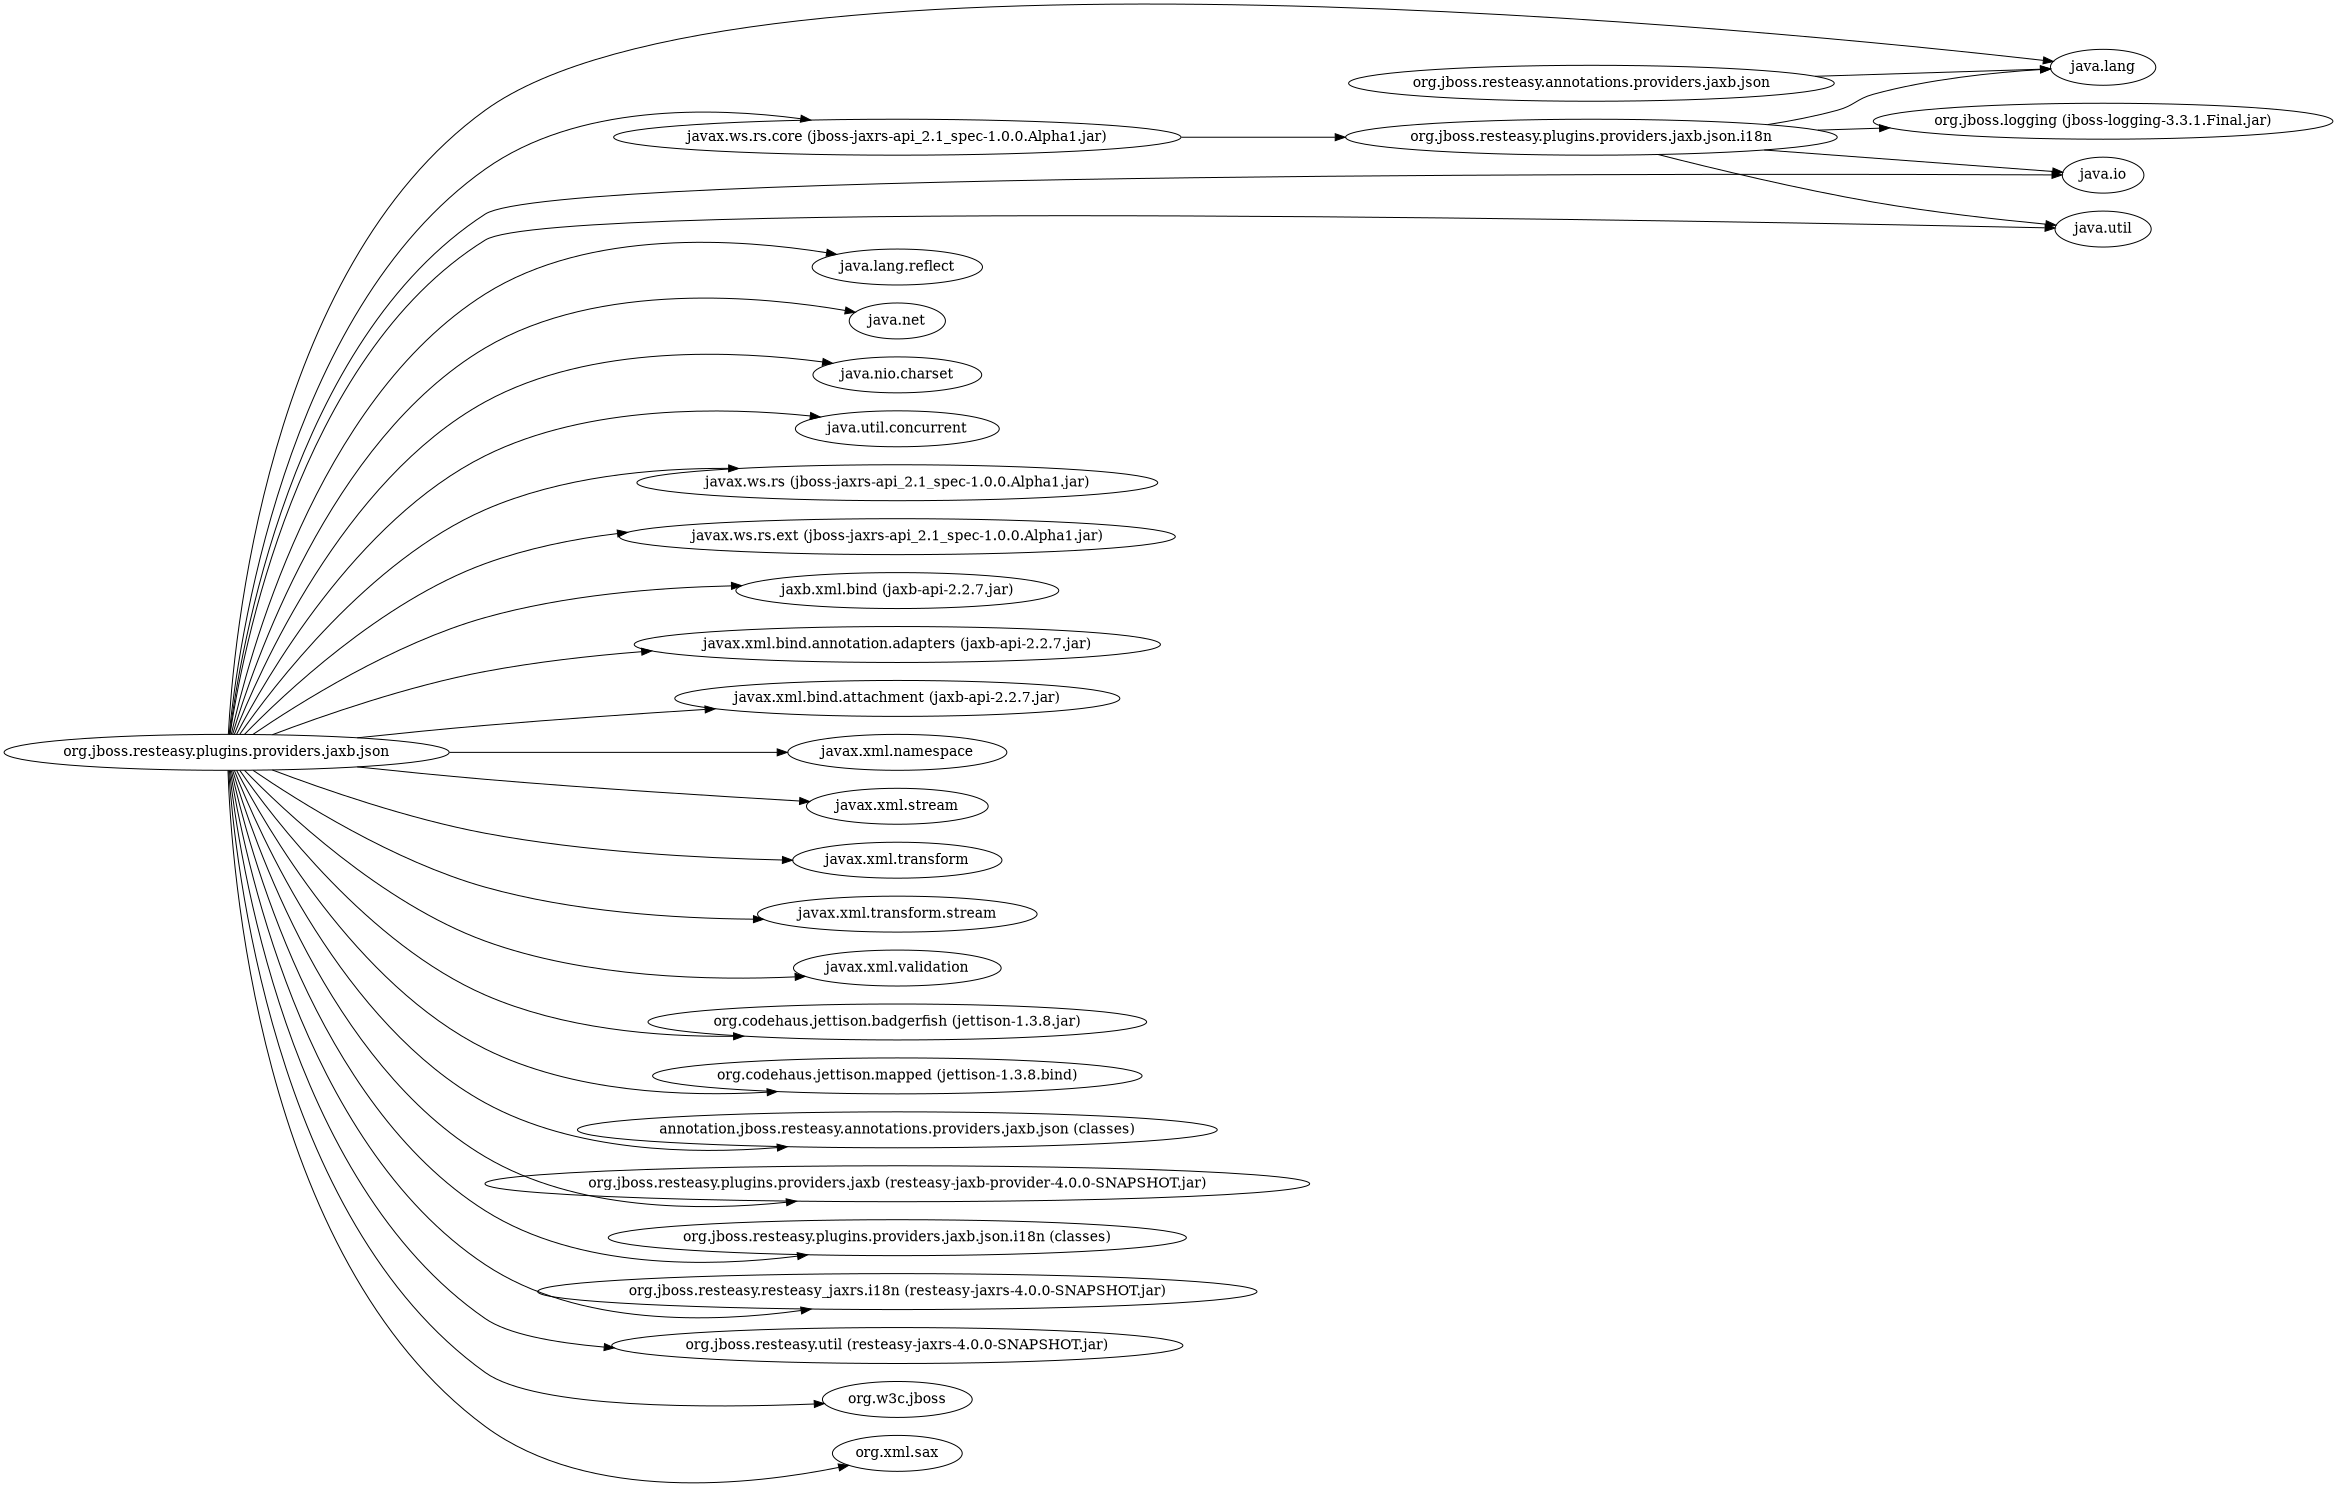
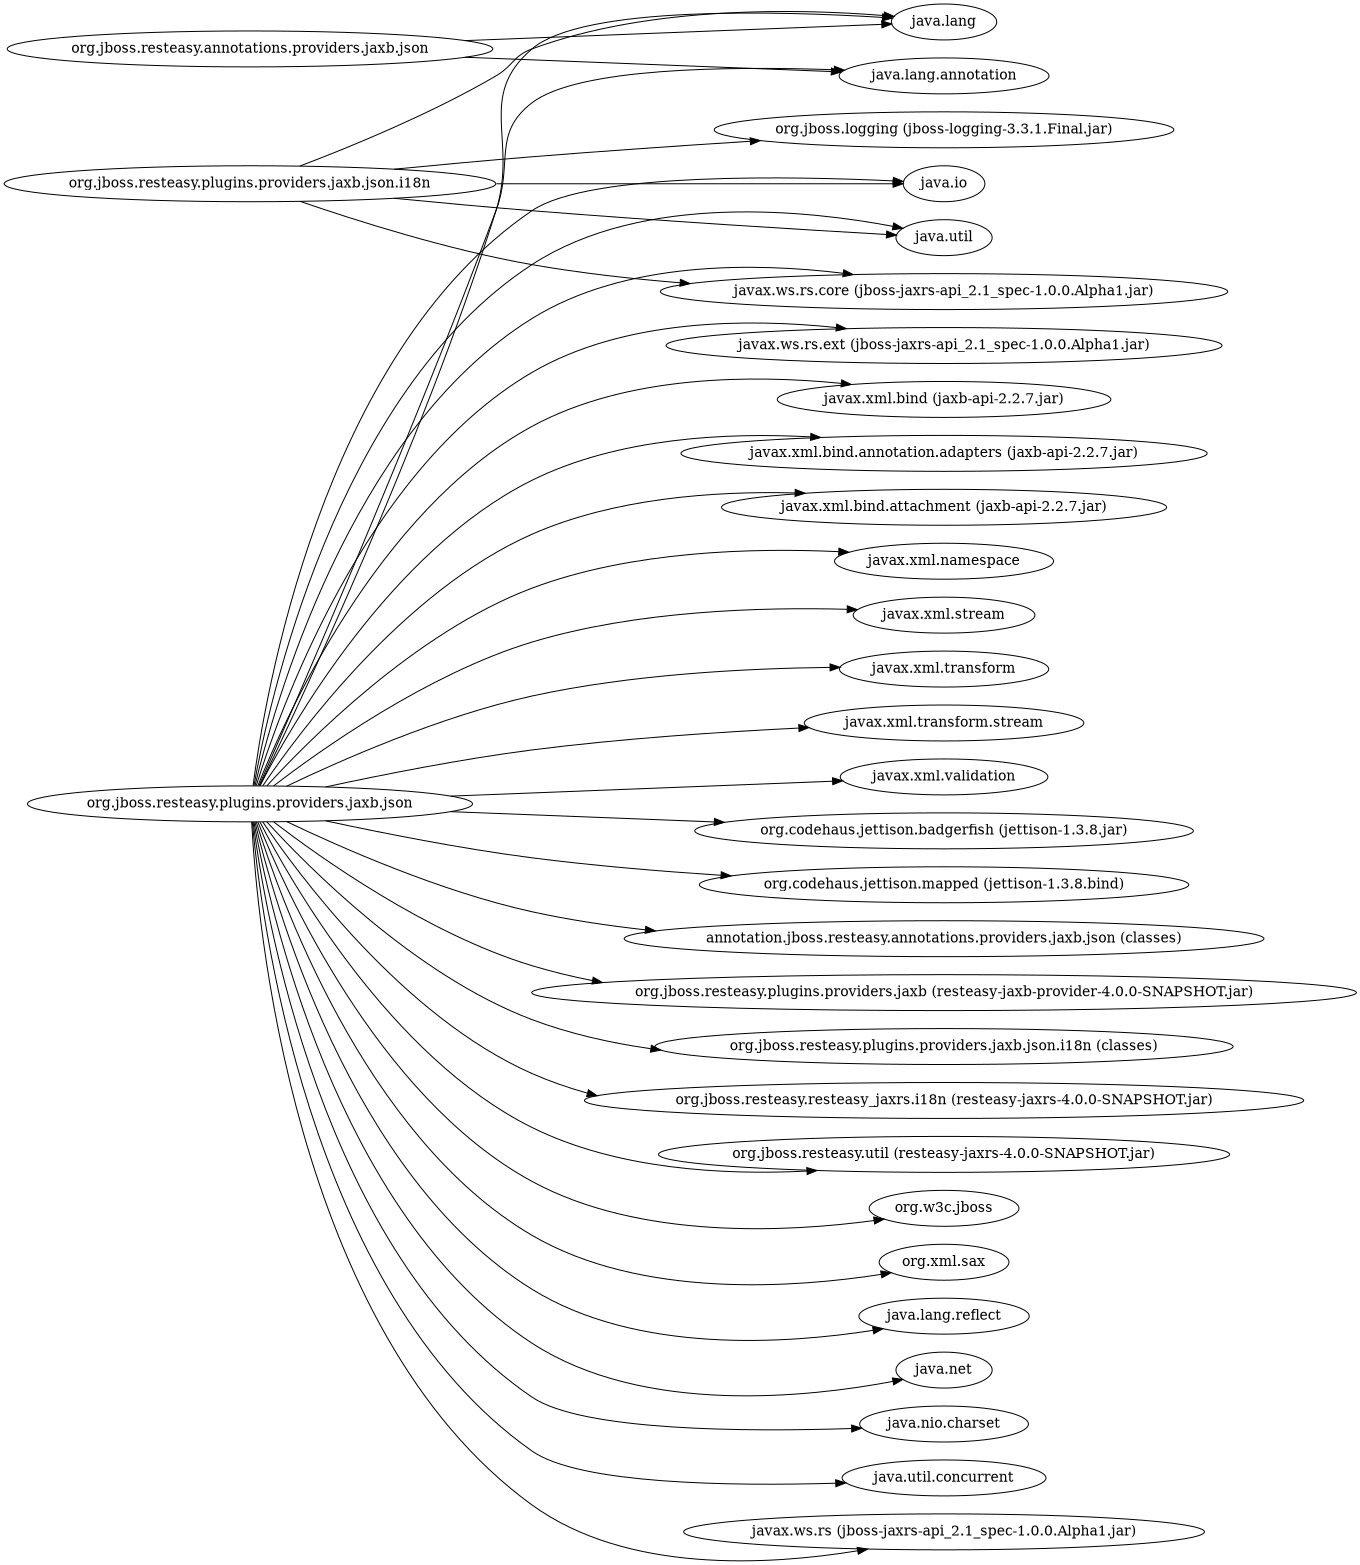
node "java.lang.annotation": added
edge "javax.ws.rs.core (jboss-jaxrs-api_2.1_spec-1.0.0.Alpha1.jar)" -> "org.jboss.resteasy.plugins.providers.jaxb.json.i18n": reversed
node "jaxb.xml.bind (jaxb-api-2.2.7.jar)": label "jaxb.xml.bind (jaxb-api-2.2.7.jar)" -> "javax.xml.bind (jaxb-api-2.2.7.jar)"
